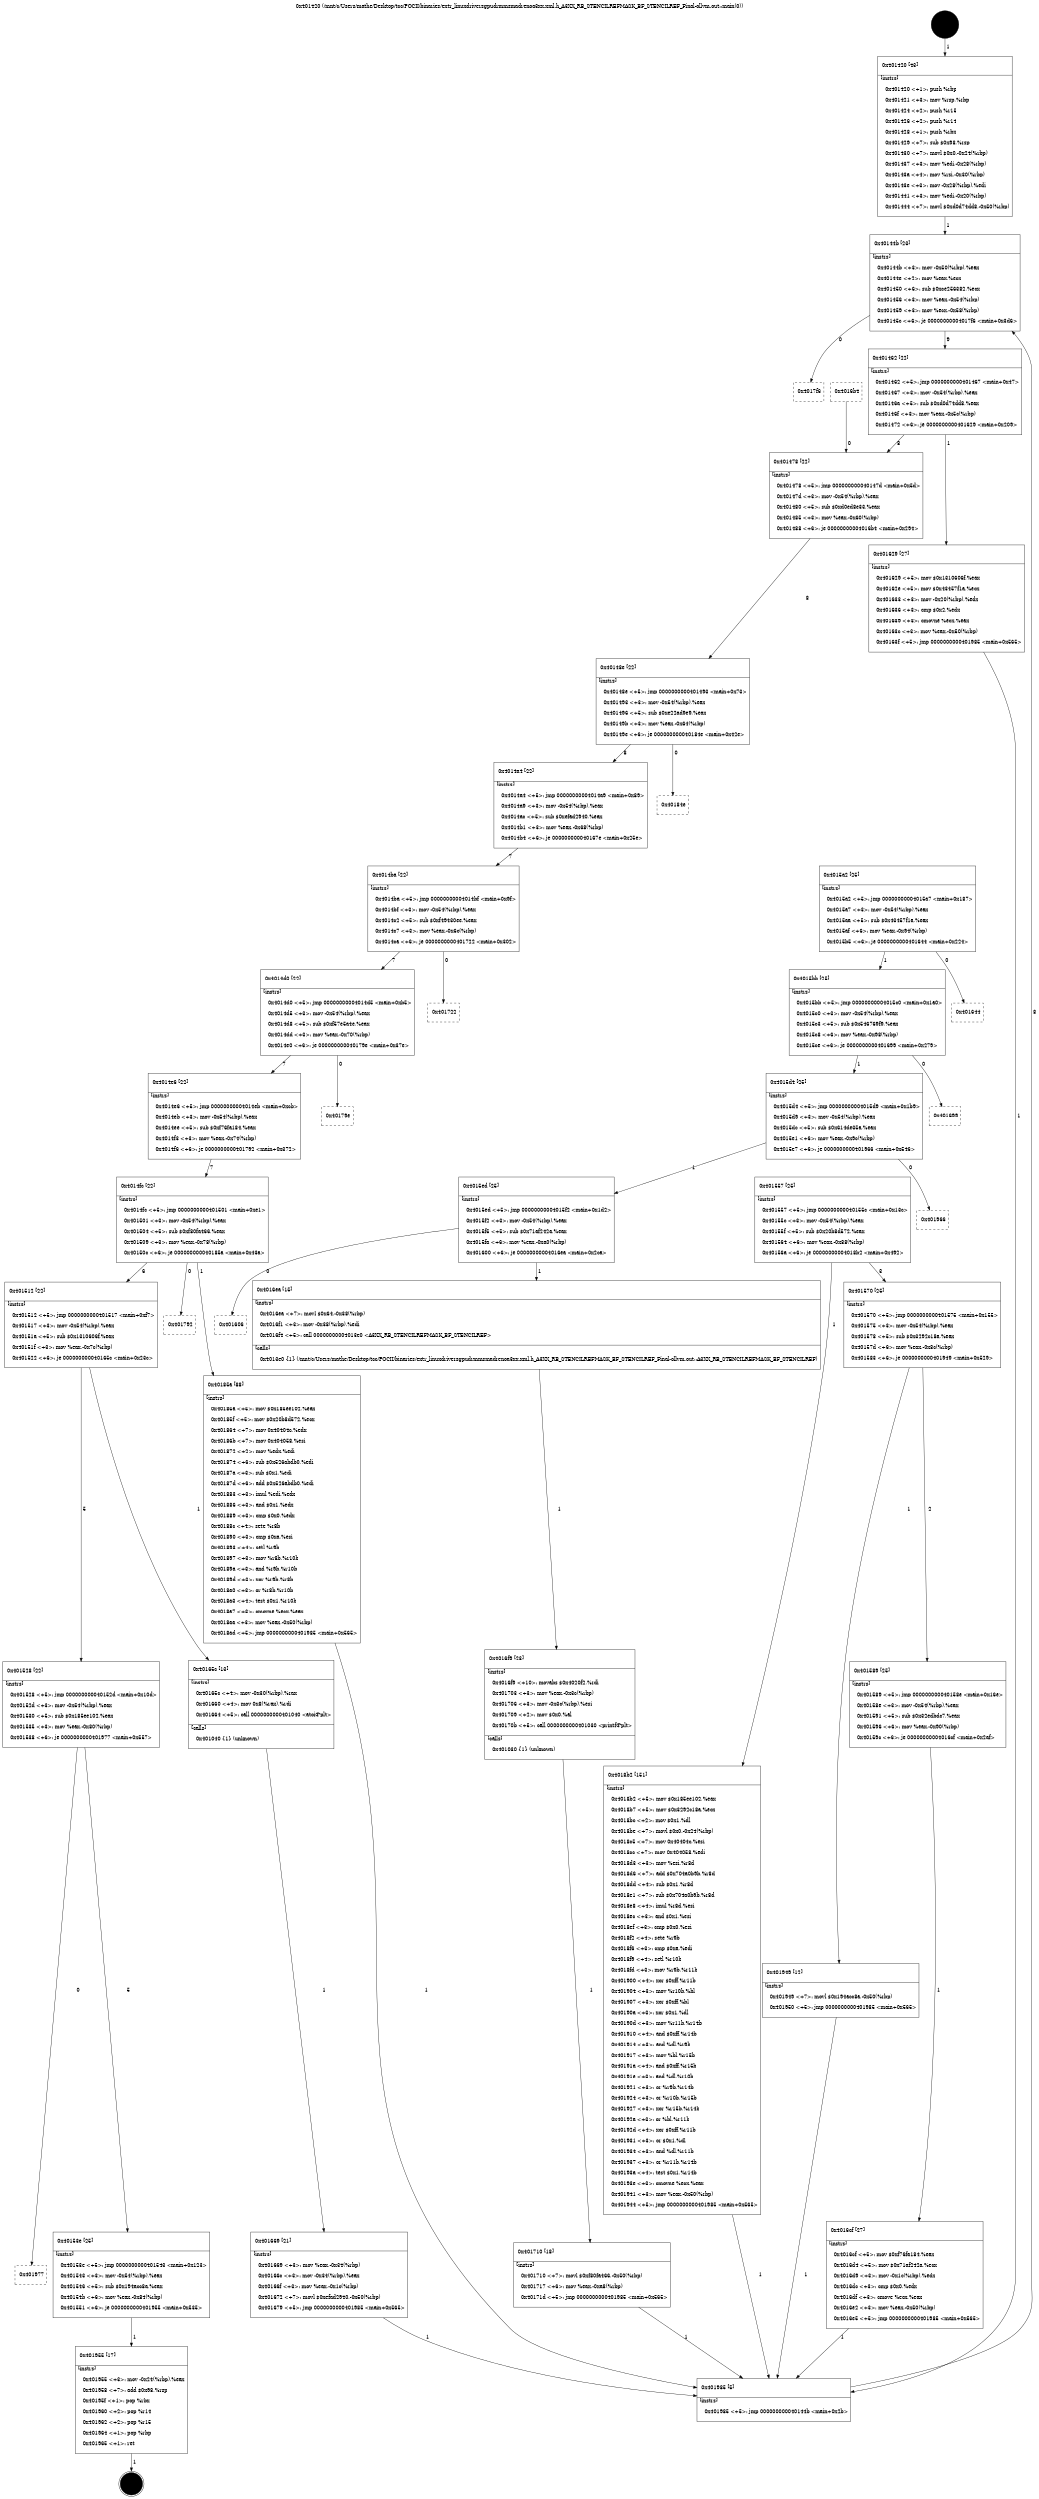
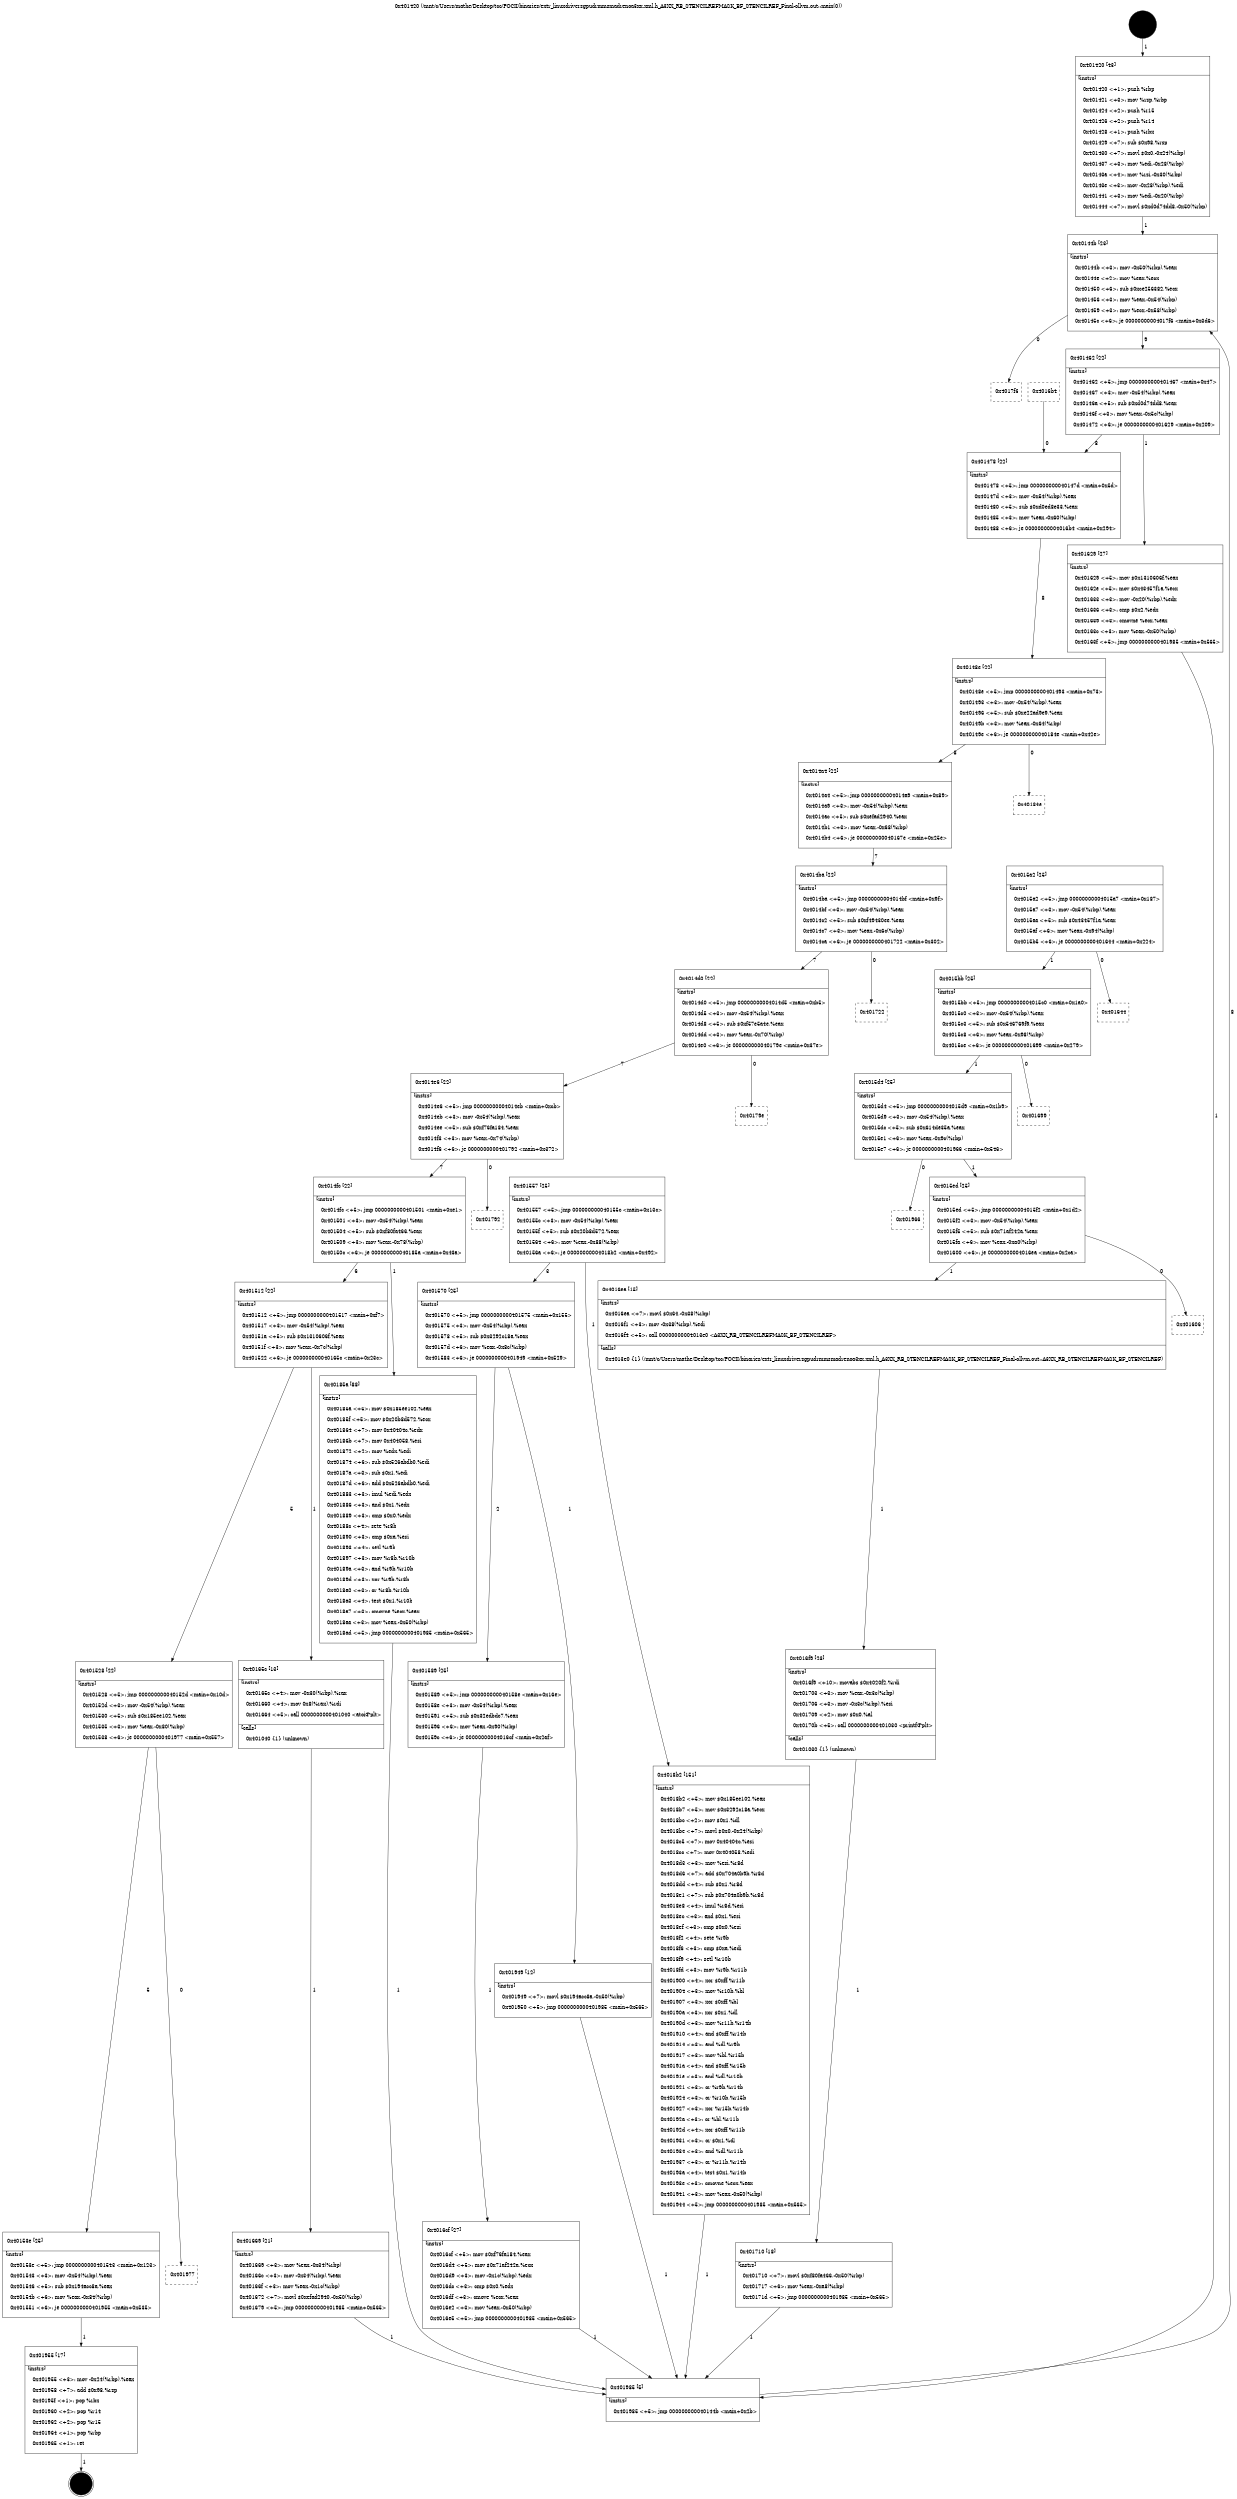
edge "0x4014fc [22]" -> "0x401792": now "0x4014e6 [22]" -> "0x401792"
